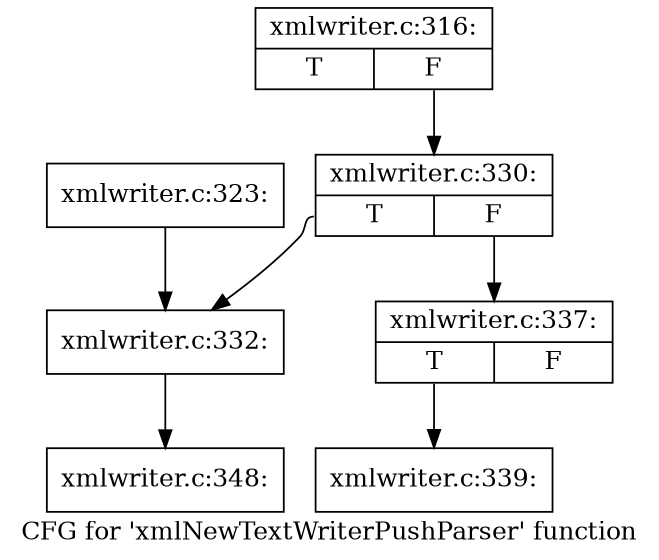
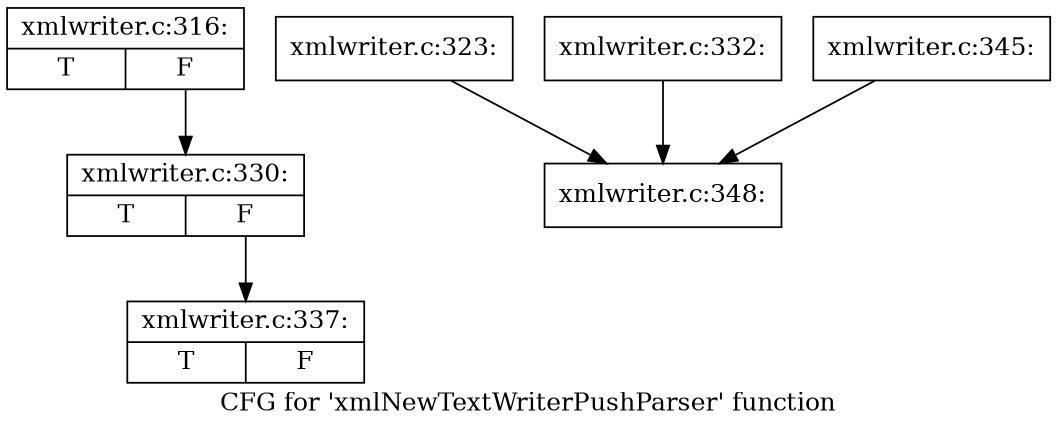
node "xmlwriter.c:345:": added
edge "xmlwriter.c:323:" -> "xmlwriter.c:332:": now "xmlwriter.c:323:" -> "xmlwriter.c:348:"
edge "xmlwriter.c:330:" -> "xmlwriter.c:332:": removed
node "xmlwriter.c:339:": removed
